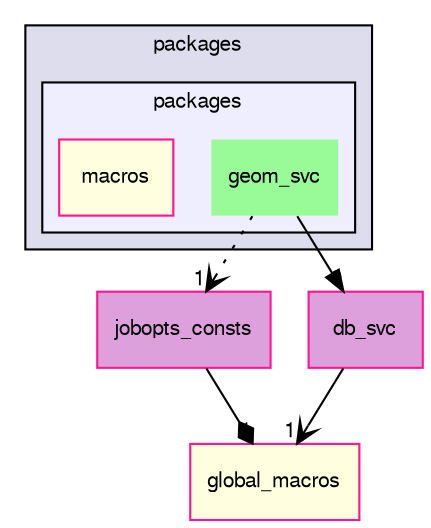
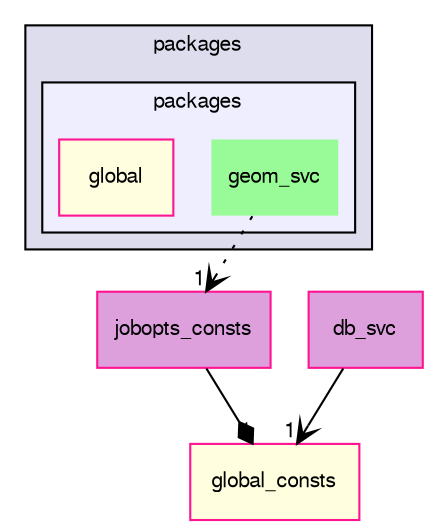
node "macros": label "macros" -> "global"
edge "geom_svc" -> "db_svc": removed
node "global_macros": label "global_macros" -> "global_consts"
